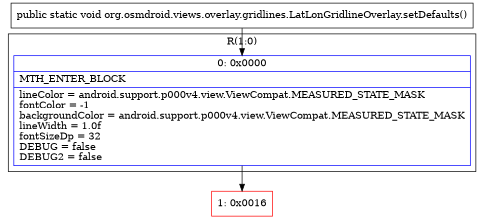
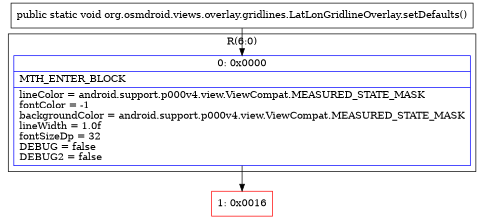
cluster "R(1:0)": label "R(1:0)" -> "R(6:0)"
